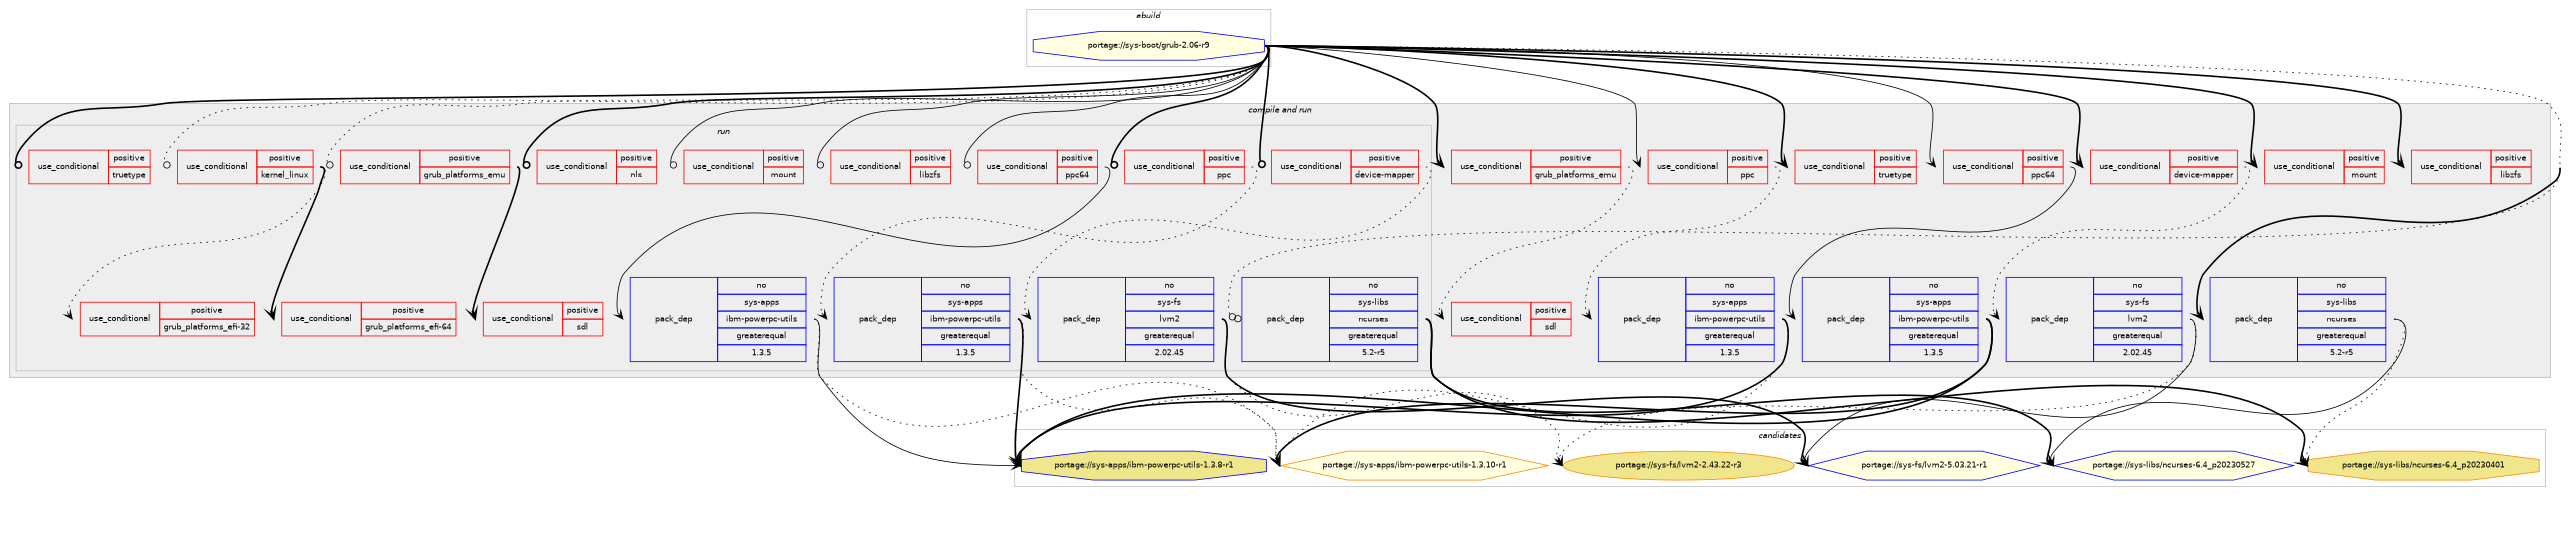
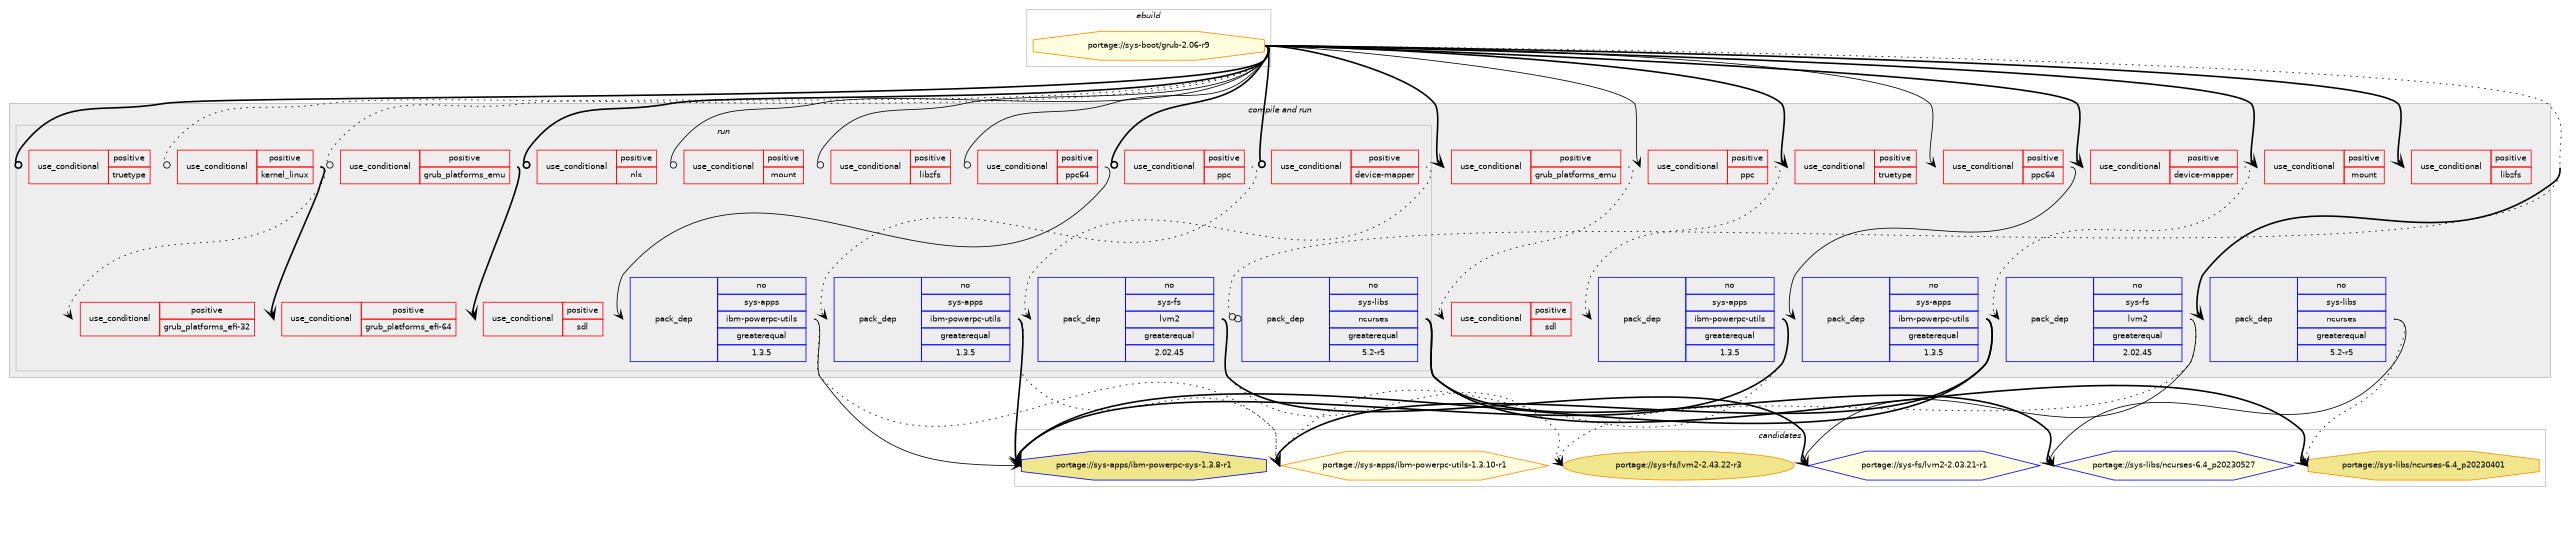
node "portage://sys-boot/grub-2.06-r9": color blue -> darkorange
node "portage://sys-apps/ibm-powerpc-utils-1.3.8-r1": label "portage://sys-apps/ibm-powerpc-utils-1.3.8-r1" -> "portage://sys-apps/ibm-powerpc-sys-1.3.8-r1"
node "portage://sys-fs/lvm2-5.03.21-r1": label "portage://sys-fs/lvm2-5.03.21-r1" -> "portage://sys-fs/lvm2-2.03.21-r1"
